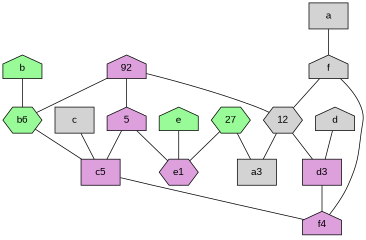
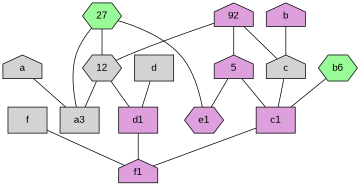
node "a": shape box -> house
edge "a" -- "f": now "a" -- "a3"
node "b": fillcolor palegreen -> plum
node "f": shape house -> box
edge "b" -- "b6": now "b" -- "c"
edge "f" -- "12": now "27" -- "12"
edge "92" -- "b6": now "92" -- "c"
node "c": shape box -> house
node "e": removed
node "d": shape house -> box
node "c5": label "c5" -> "c1"
node "d3": label "d3" -> "d1"
node "f4": label "f4" -> "f1"
